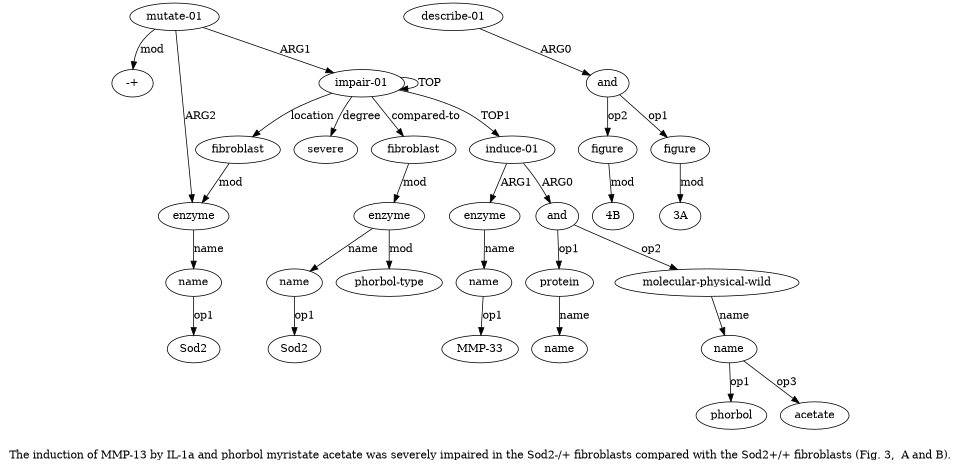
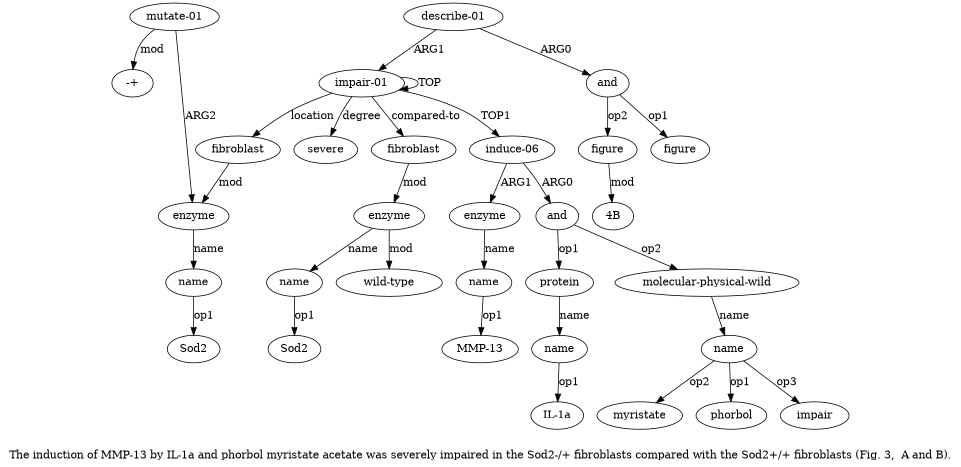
edge "mutate-01" -> "impair-01": now "describe-01" -> "impair-01"
node "induce-01": label "induce-01" -> "induce-06"
node "3A": removed
node "phorbol-type": label "phorbol-type" -> "wild-type"
node "MMP-33": label "MMP-33" -> "MMP-13"
node "IL-1a": added
node "myristate": added
node "acetate": label "acetate" -> "impair"
